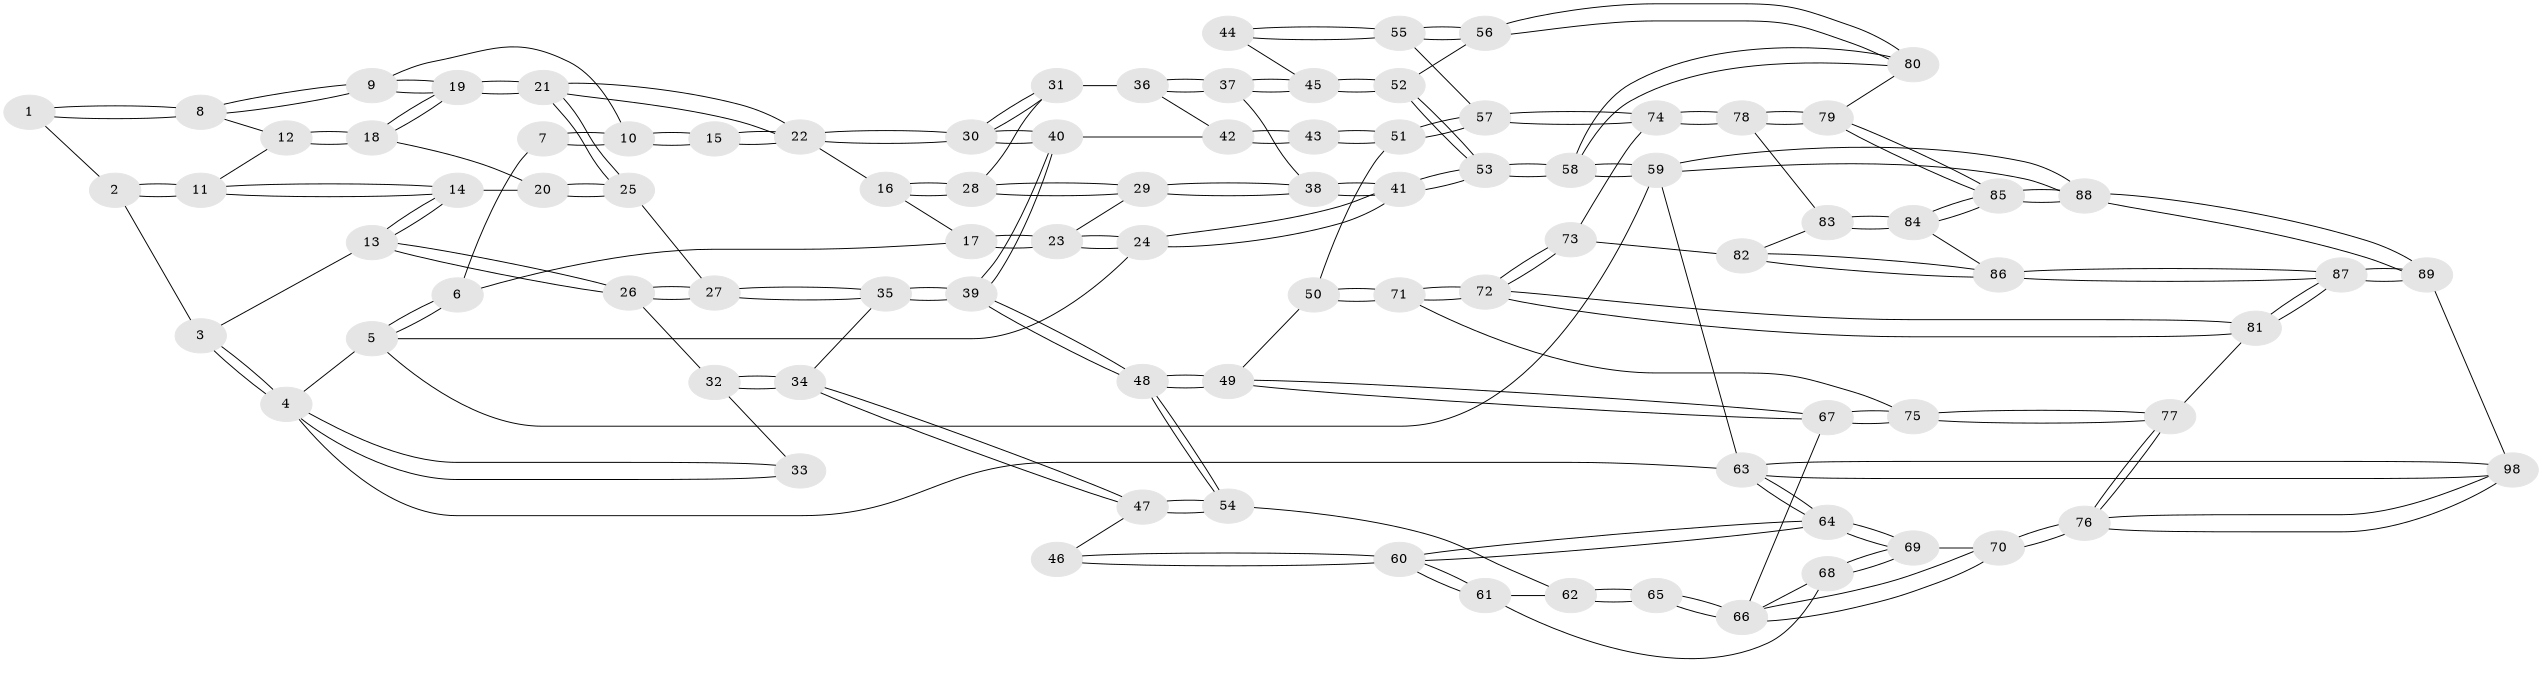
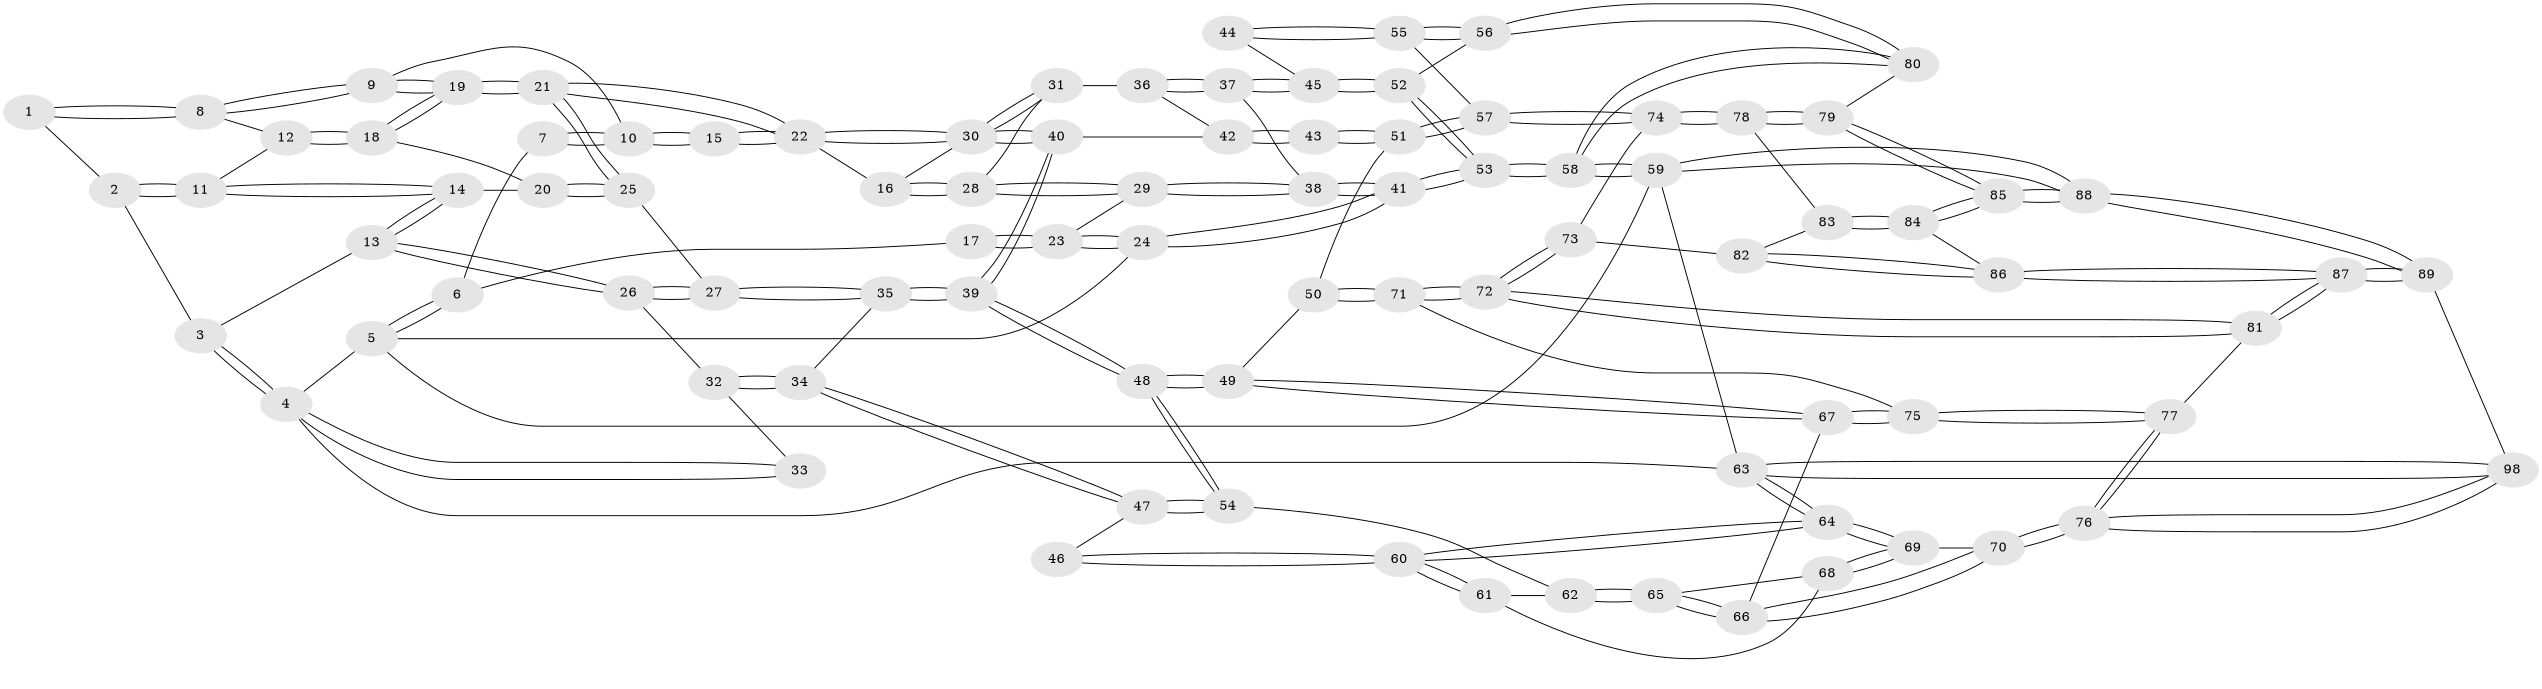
edge "16" -- "17": now "16" -- "30"
edge "68" -- "66": now "68" -- "65"
